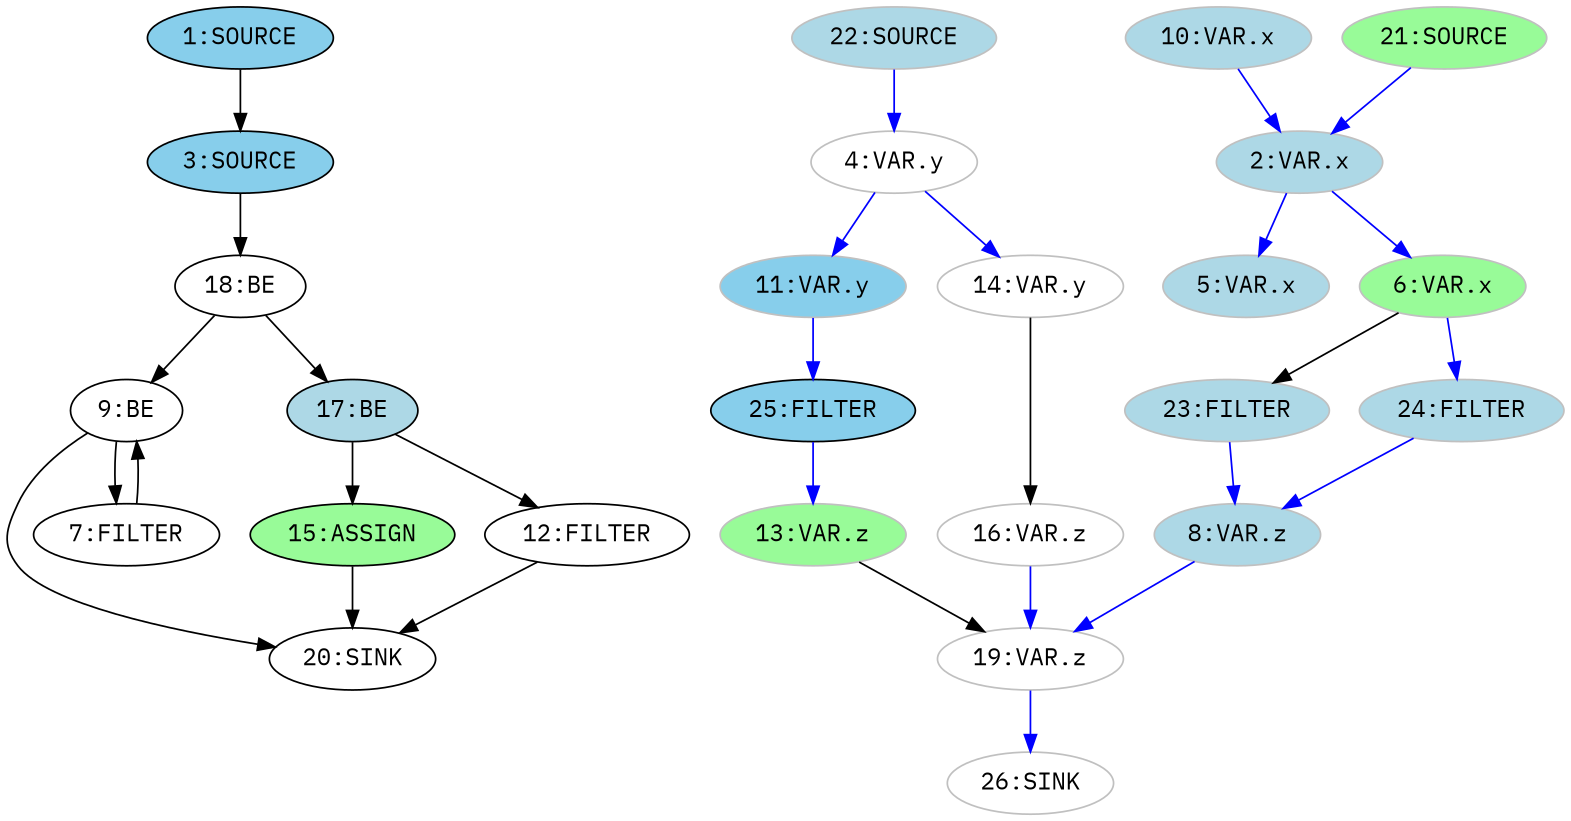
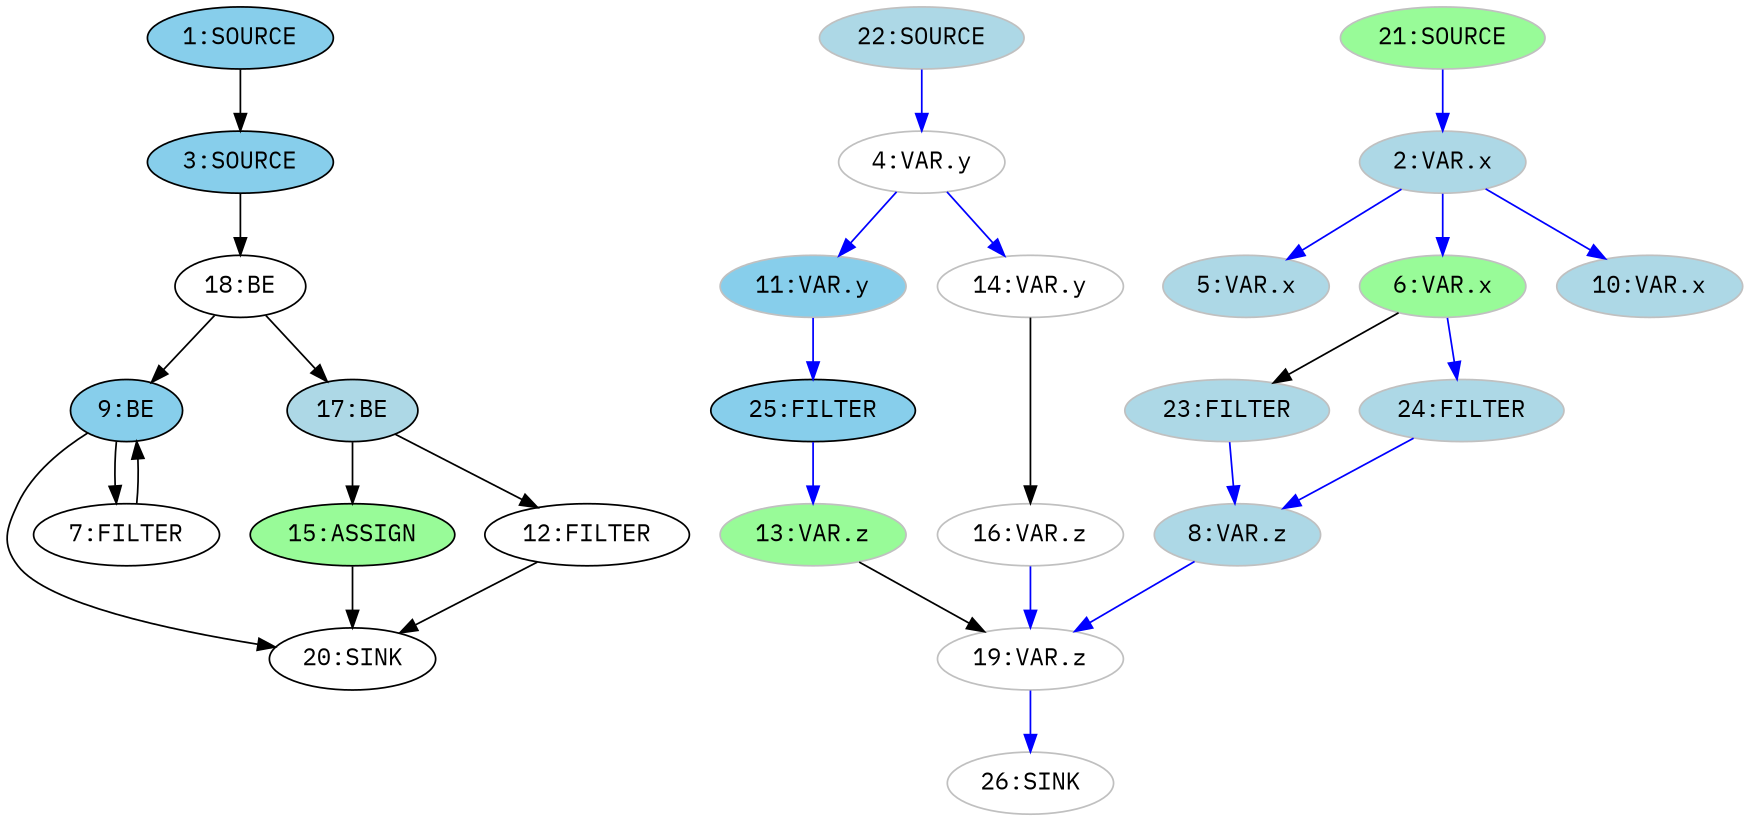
edge "10:VAR.x" -> "2:VAR.x": reversed
node "9:BE": fillcolor white -> skyblue
